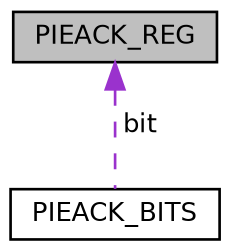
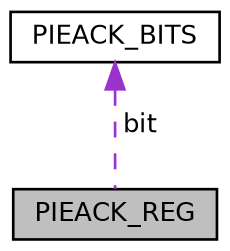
edge "PIEACK_BITS" -> "PIEACK_REG": reversed
